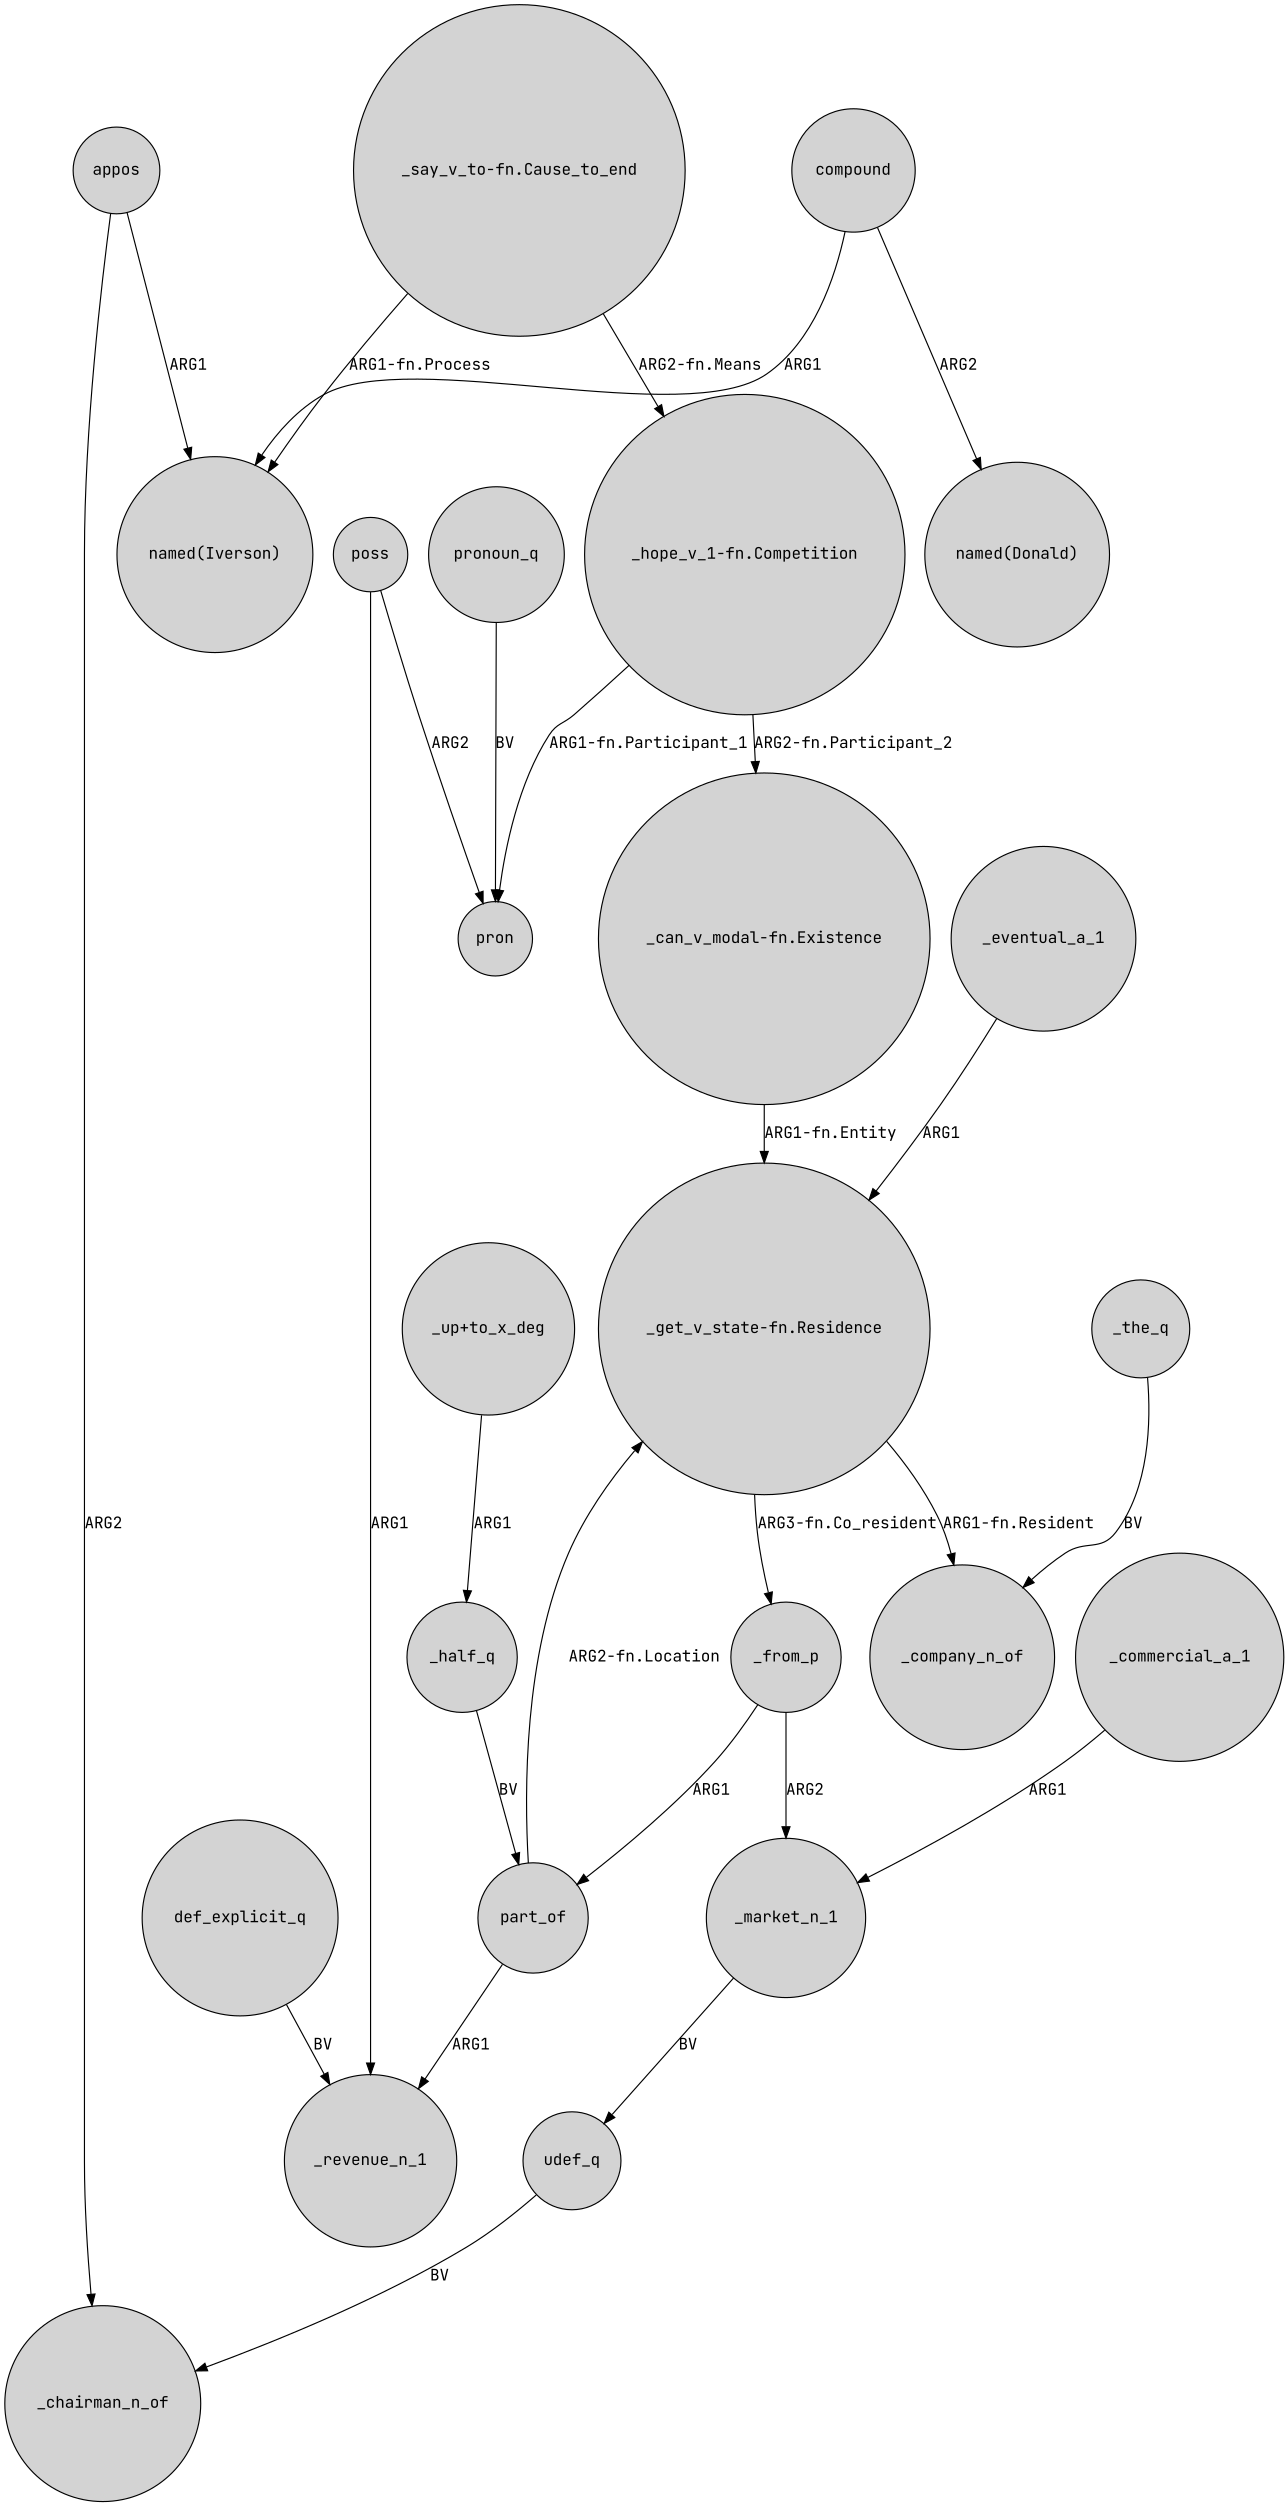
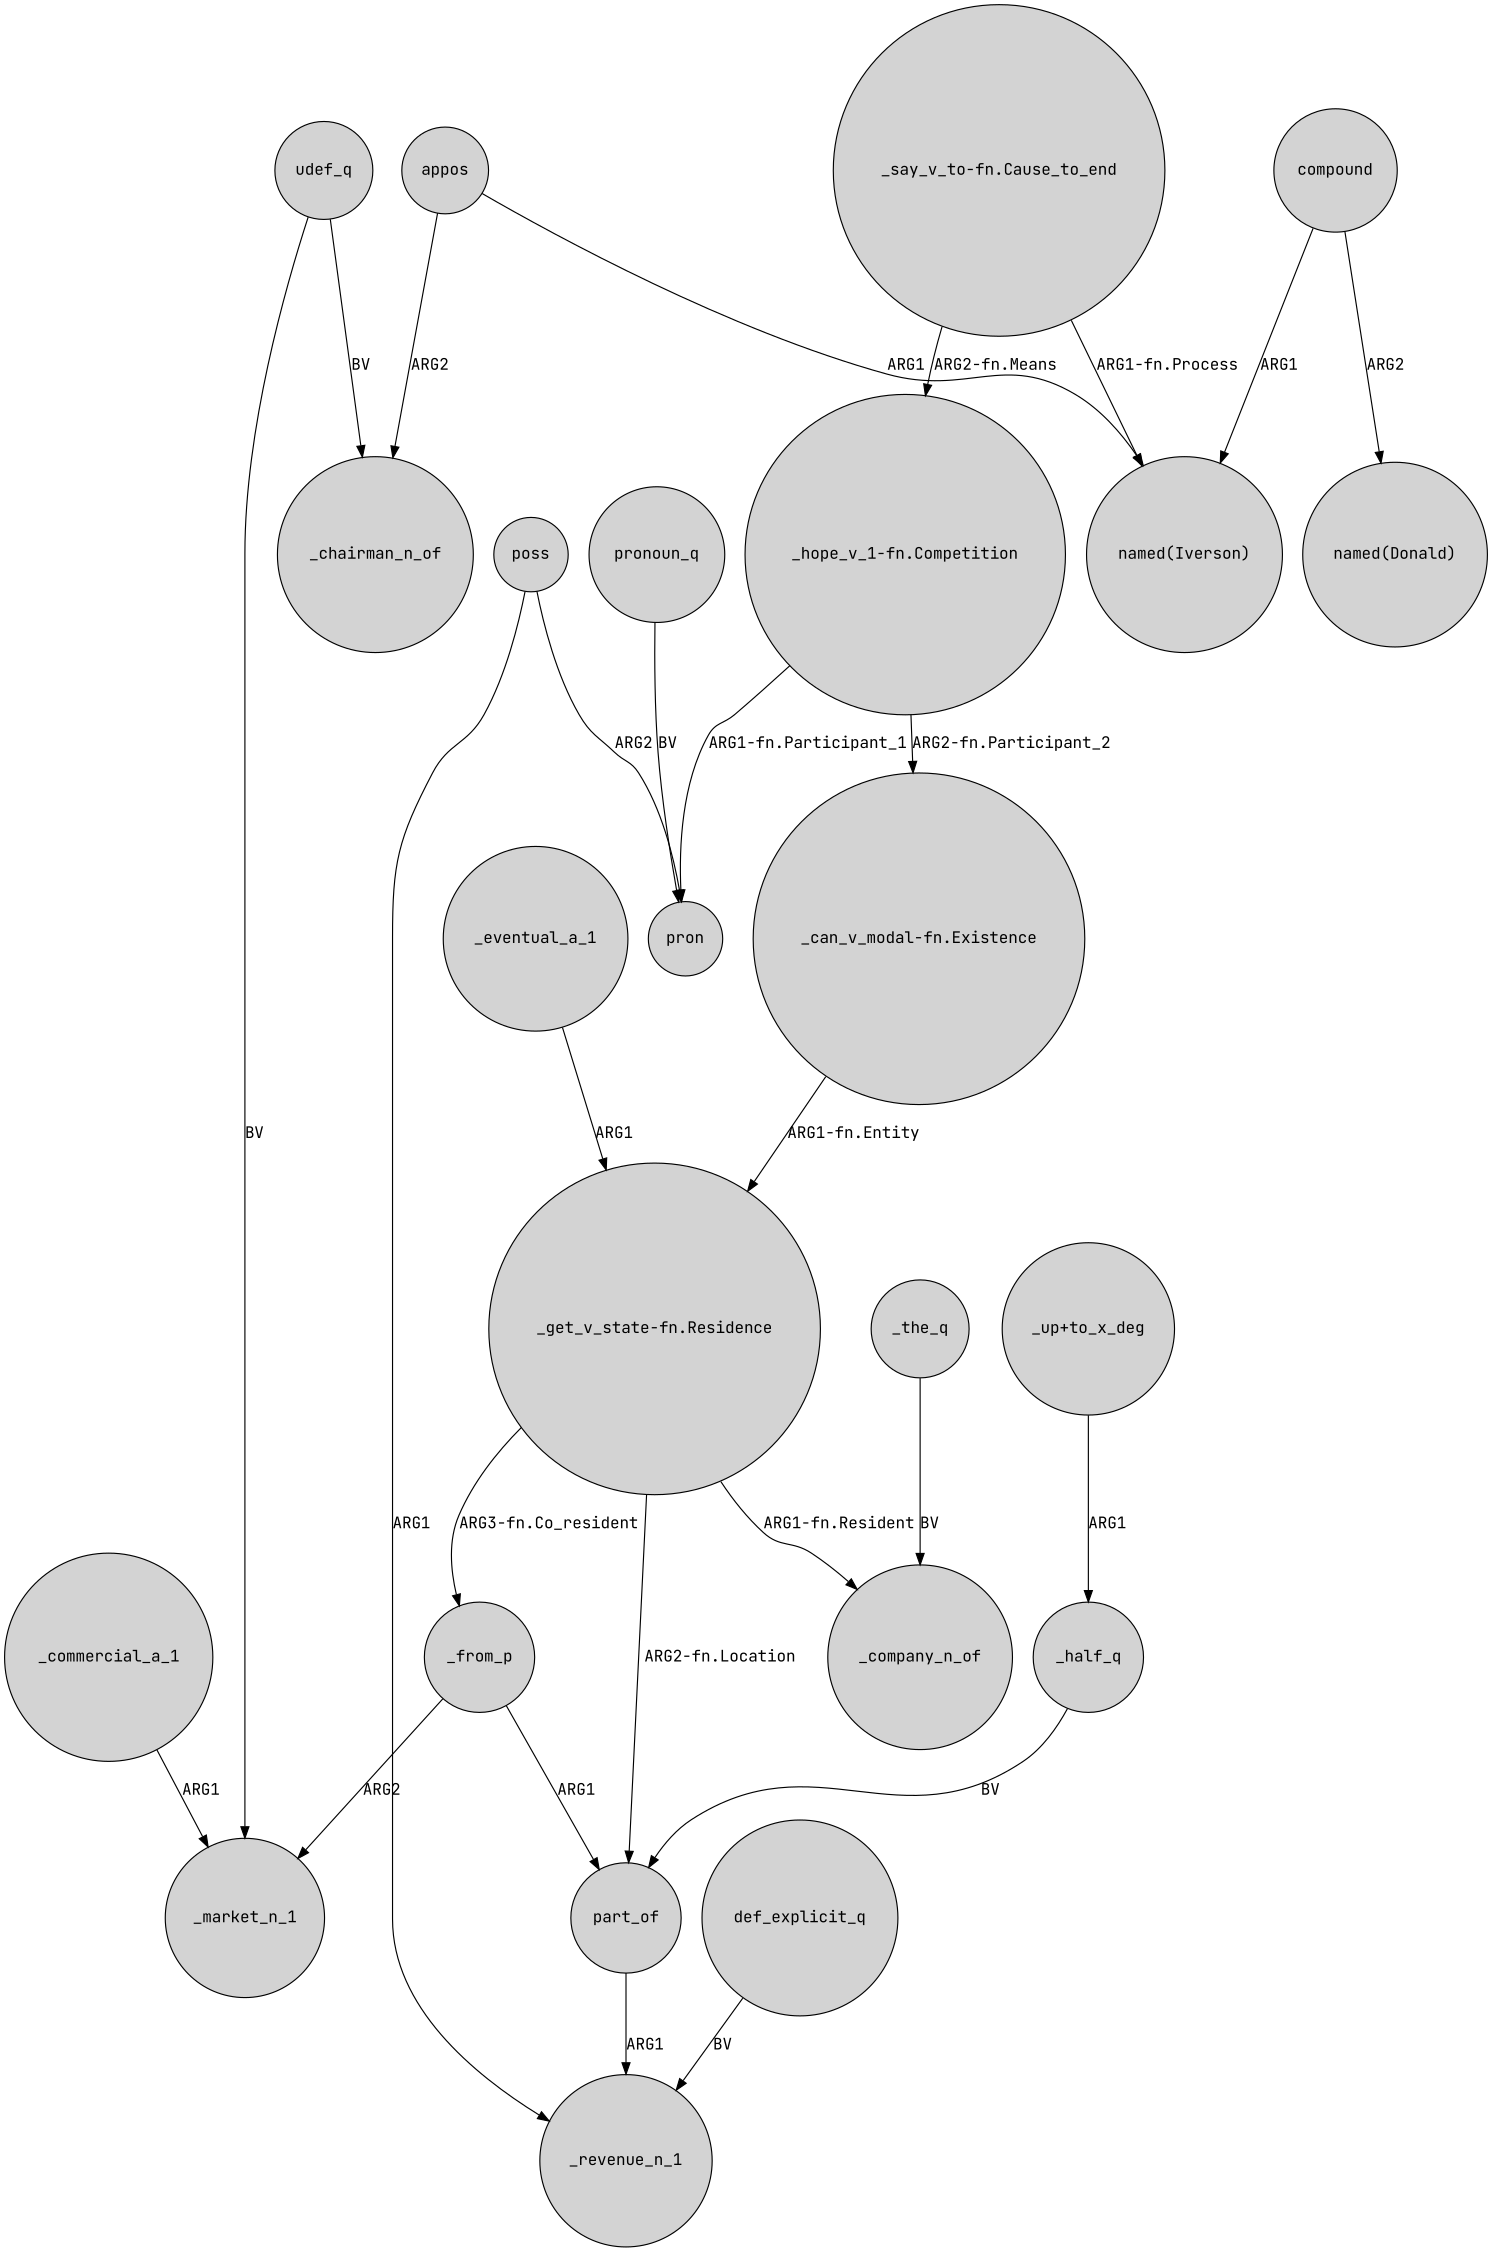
edge "part_of" -> "_get_v_state-fn.Residence": reversed
edge "_market_n_1" -> "udef_q": reversed
